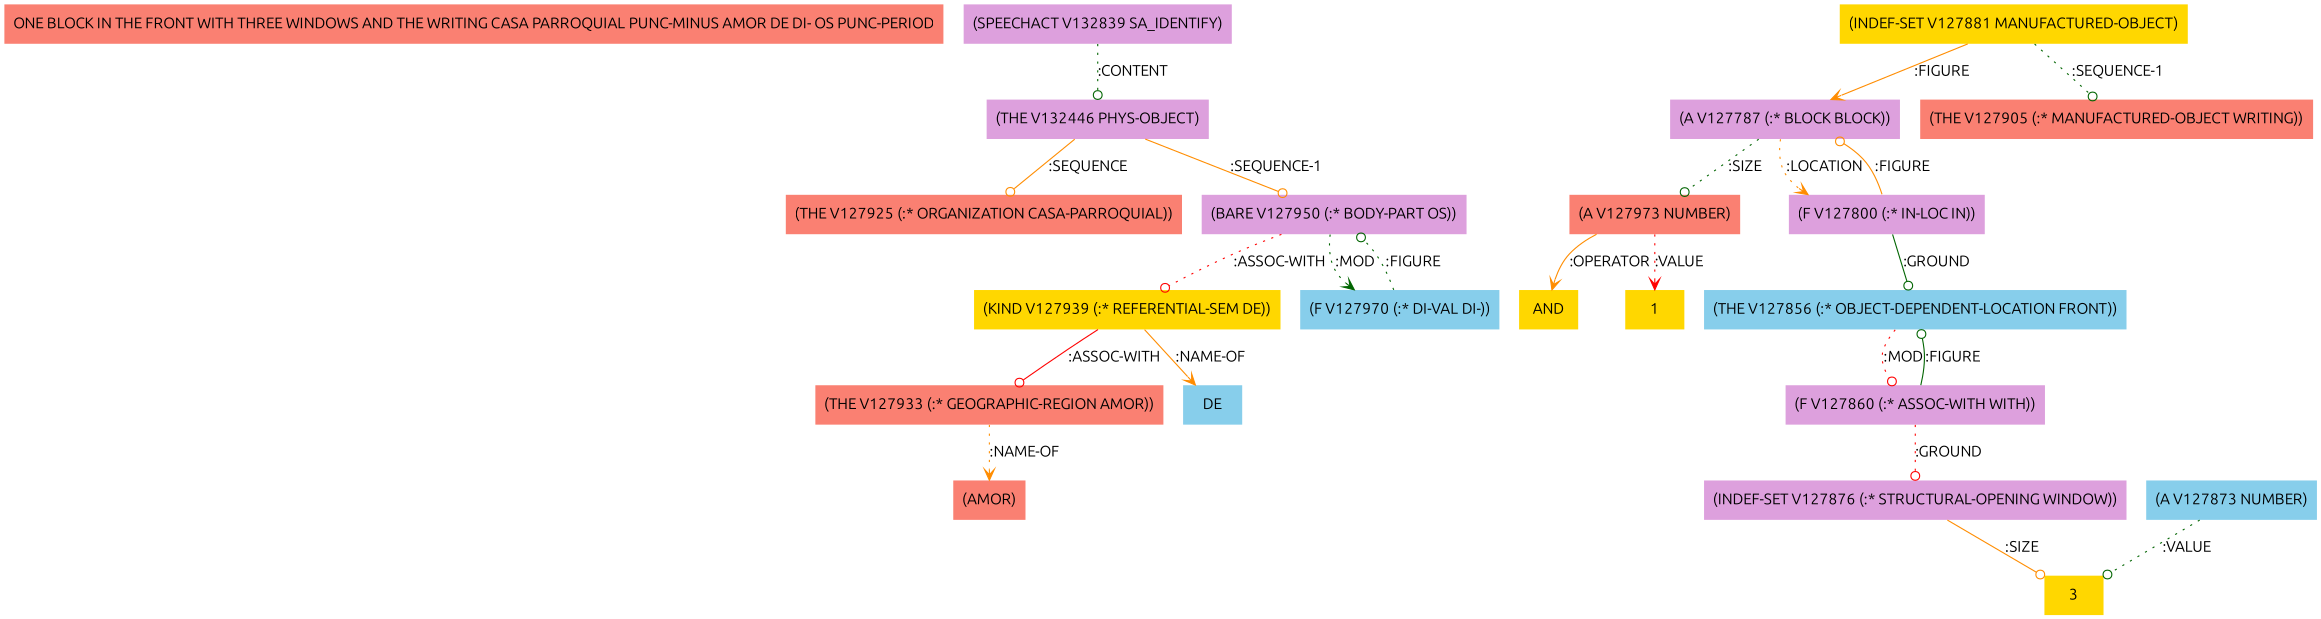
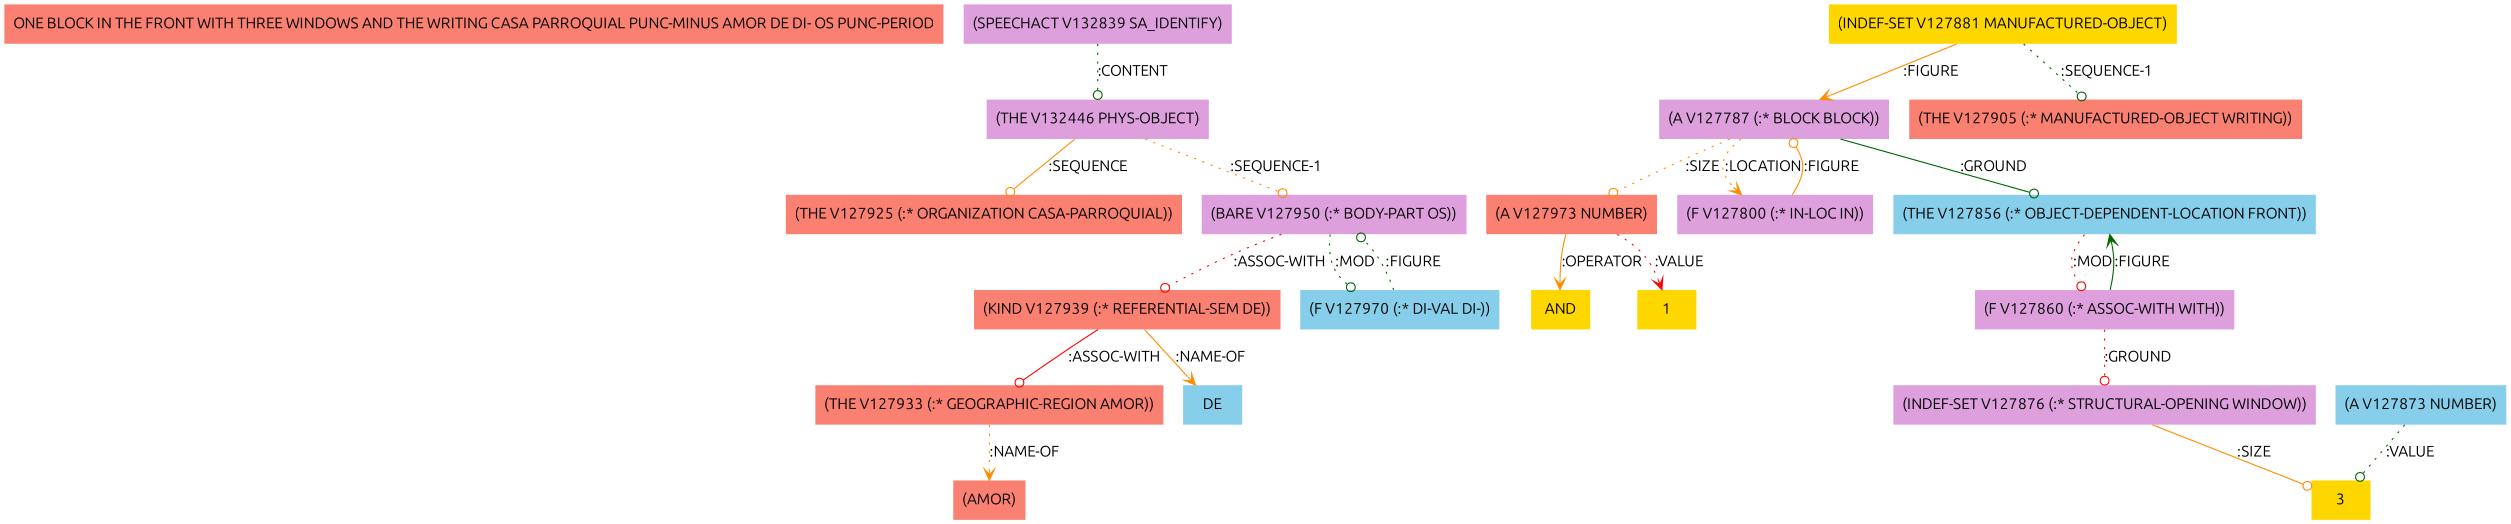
edge "(A V127787 (:* BLOCK BLOCK))" -> "(A V127973 NUMBER)": color darkgreen -> darkorange
edge "(THE V132446 PHYS-OBJECT)" -> "(BARE V127950 (:* BODY-PART OS))": style solid -> dotted
edge "(F V127800 (:* IN-LOC IN))" -> "(THE V127856 (:* OBJECT-DEPENDENT-LOCATION FRONT))": now "(A V127787 (:* BLOCK BLOCK))" -> "(THE V127856 (:* OBJECT-DEPENDENT-LOCATION FRONT))"
edge "(BARE V127950 (:* BODY-PART OS))" -> "(F V127970 (:* DI-VAL DI-))": arrowhead vee -> odot
node "(KIND V127939 (:* REFERENTIAL-SEM DE))": fillcolor gold -> salmon
edge "(F V127860 (:* ASSOC-WITH WITH))" -> "(THE V127856 (:* OBJECT-DEPENDENT-LOCATION FRONT))": arrowhead odot -> vee
